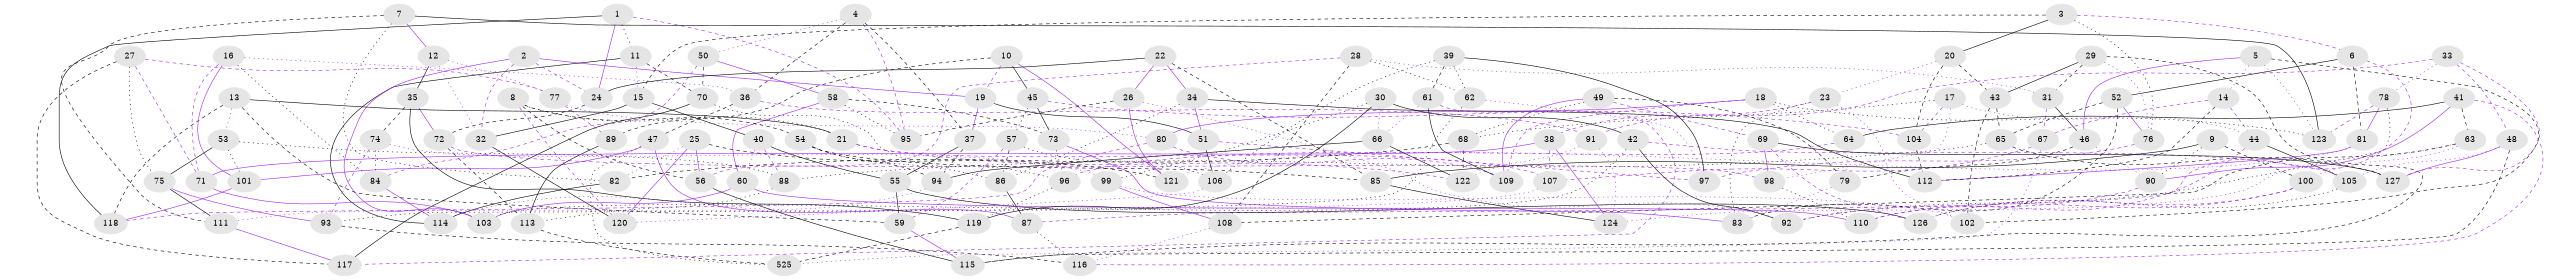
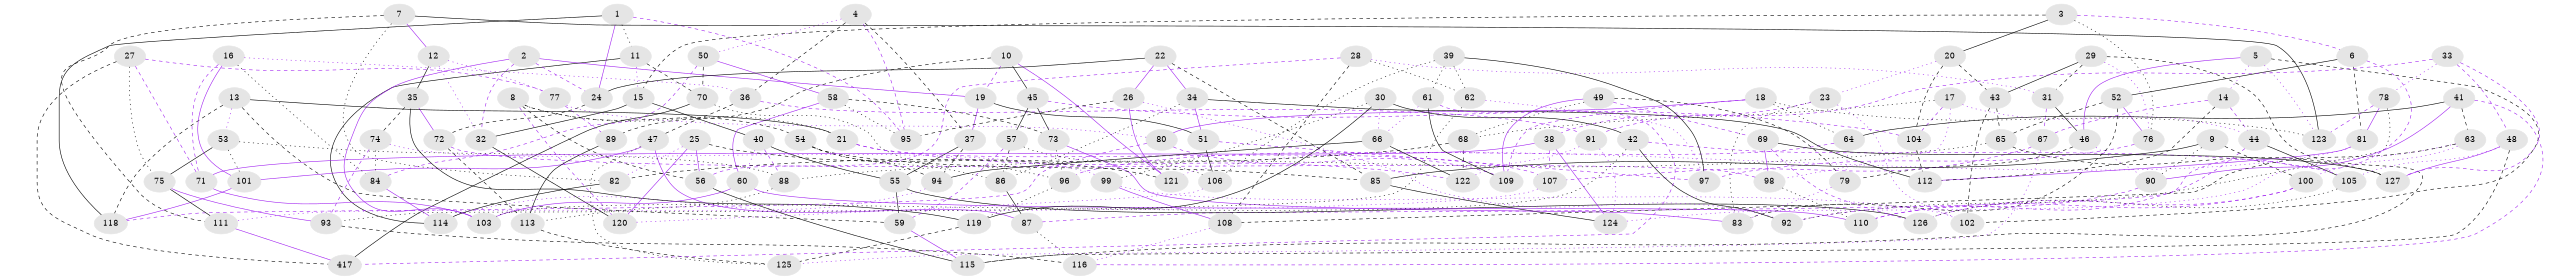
edge "39" -- "61": style dashed -> dotted
edge "45" -- "57": style dotted -> solid
node "117": label "117" -> "417"
node "525": label "525" -> "125"
